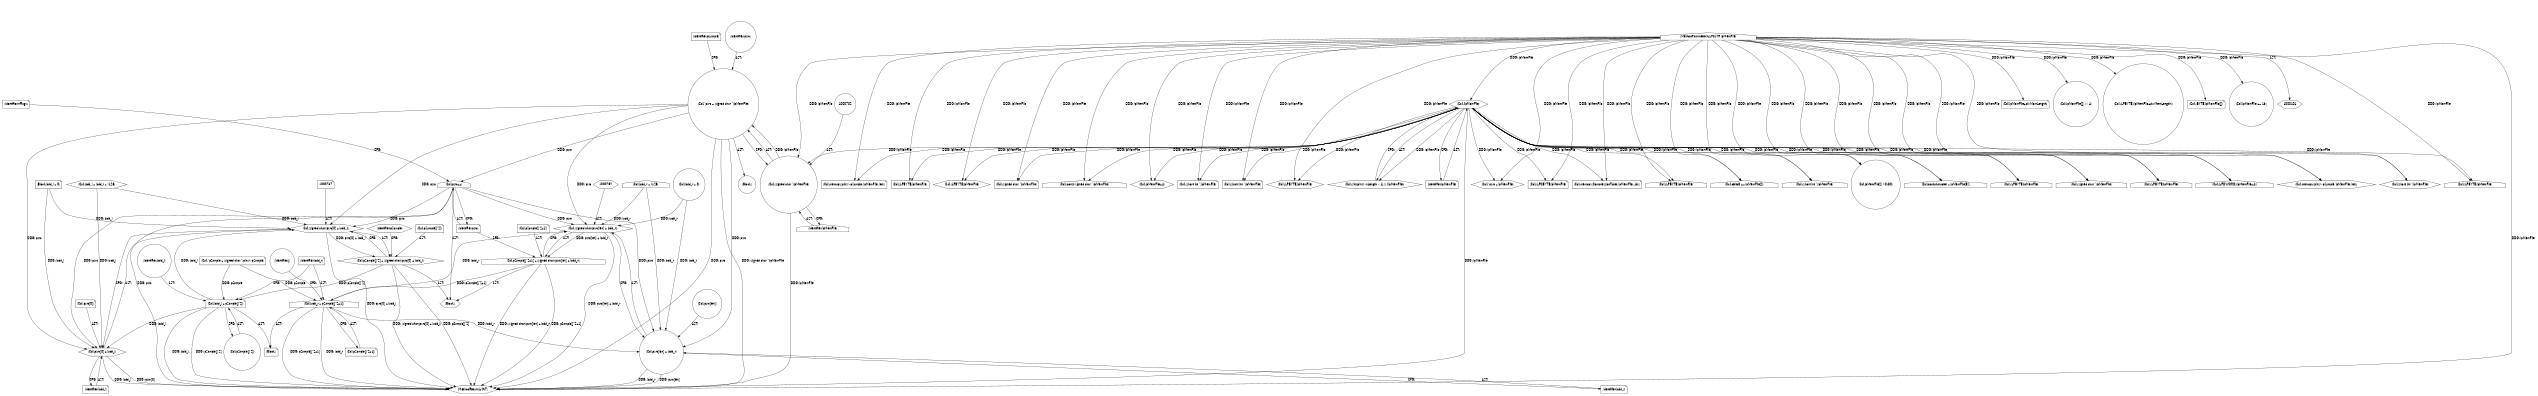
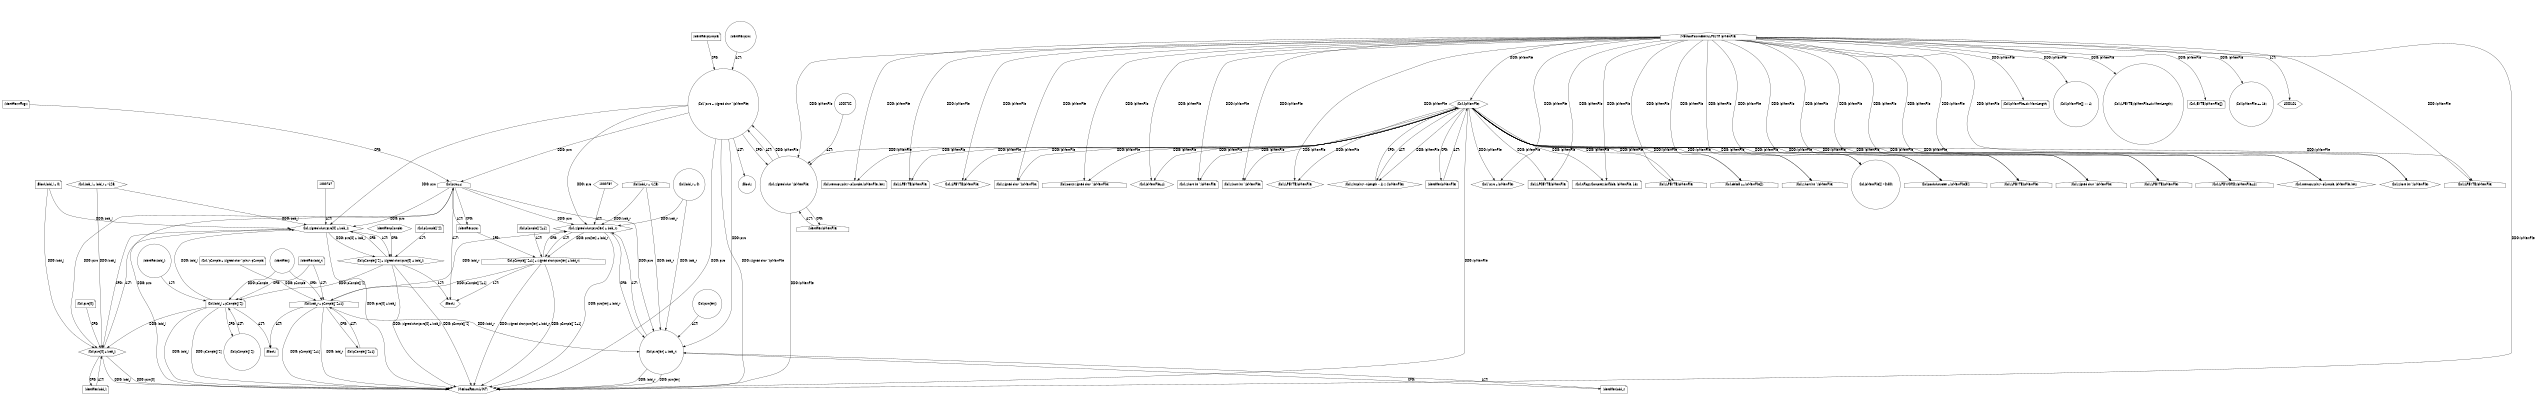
edge "(Call,*psrc = (signed char *)lpMemFile)" -> "(Call,psrc[0] + iadd_l)": removed, label "DDG: psrc"
node "(Call,memcpy(CompressionTable, lpMemFile, 16))": label "(Call,memcpy(CompressionTable, lpMemFile, 16))" -> "(Call,nFlags(CompressionTable, lpMemFile, 16))"
edge "(Call,*pSample = (signed char *)pIns->pSample)" -> "(Call,iadd_l = pSample[j*2])": now "(Identifier,j)" -> "(Call,iadd_l = pSample[j*2])"
edge "(Call,psrc[0])" -> "(Call,psrc[0] + iadd_l)": label "AST: " -> "CFG: "
